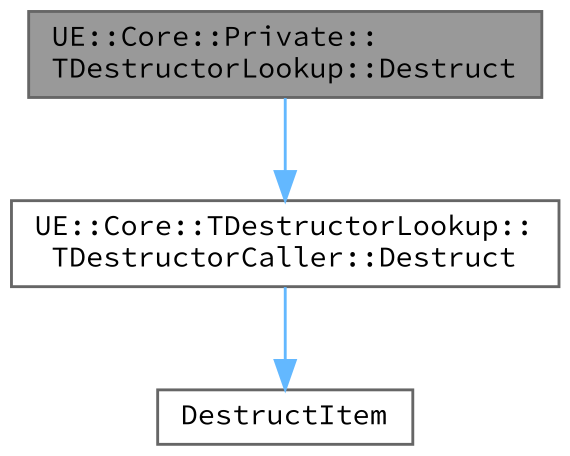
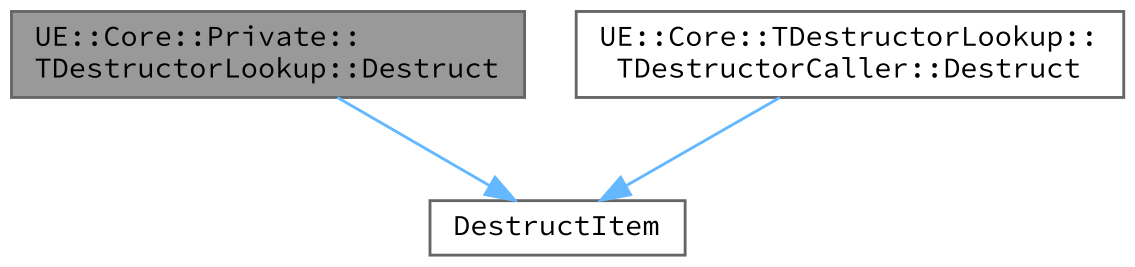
edge "UE::Core::Private:: TDestructorLookup::Destruct" -> "UE::Core::TDestructorLookup:: TDestructorCaller::Destruct": now "UE::Core::Private:: TDestructorLookup::Destruct" -> "DestructItem"
